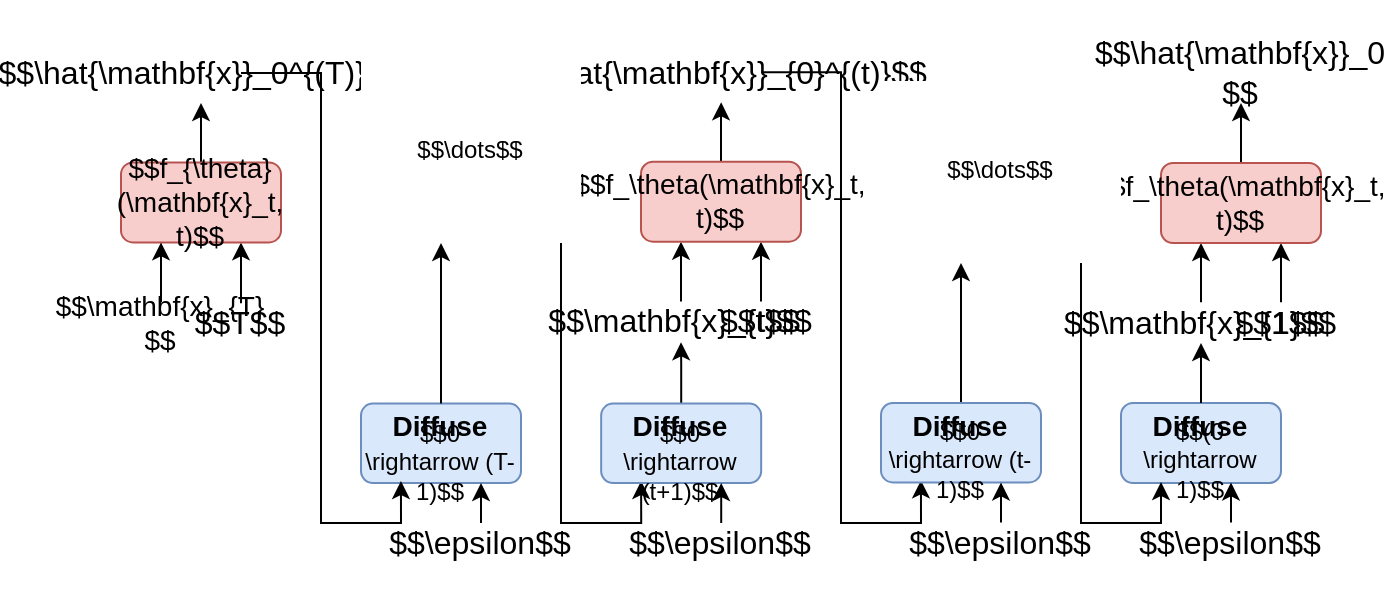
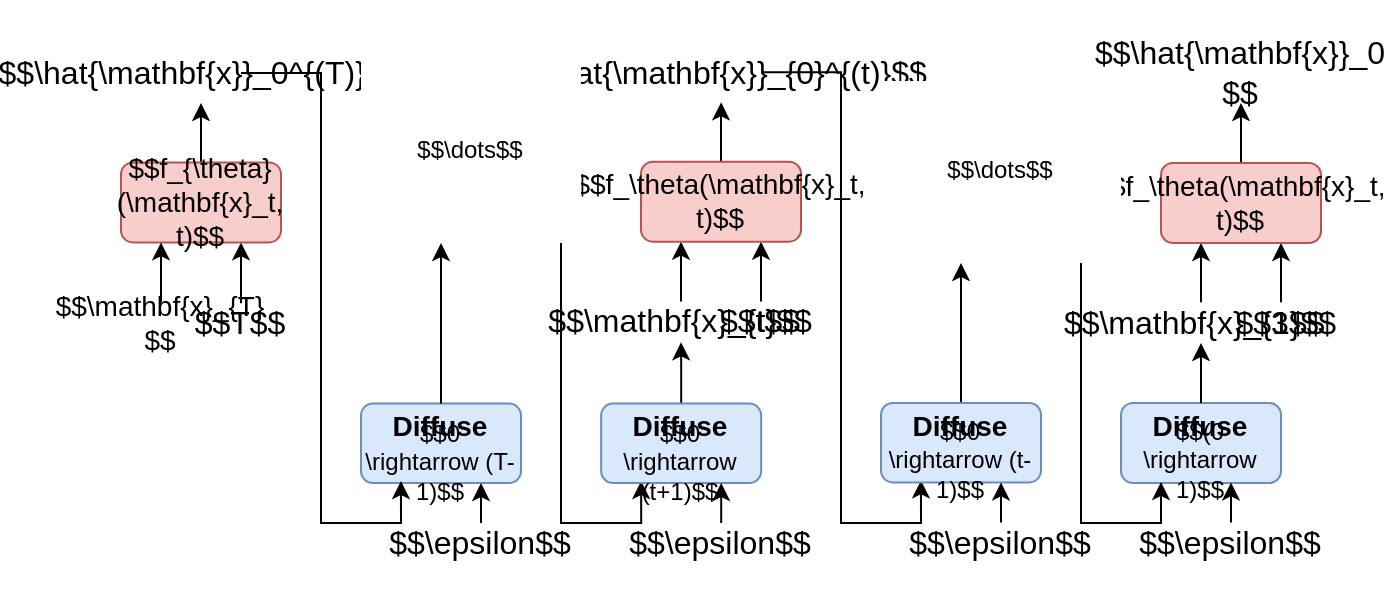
node "$$1$$": label "$$1$$" -> "$$3$$"
